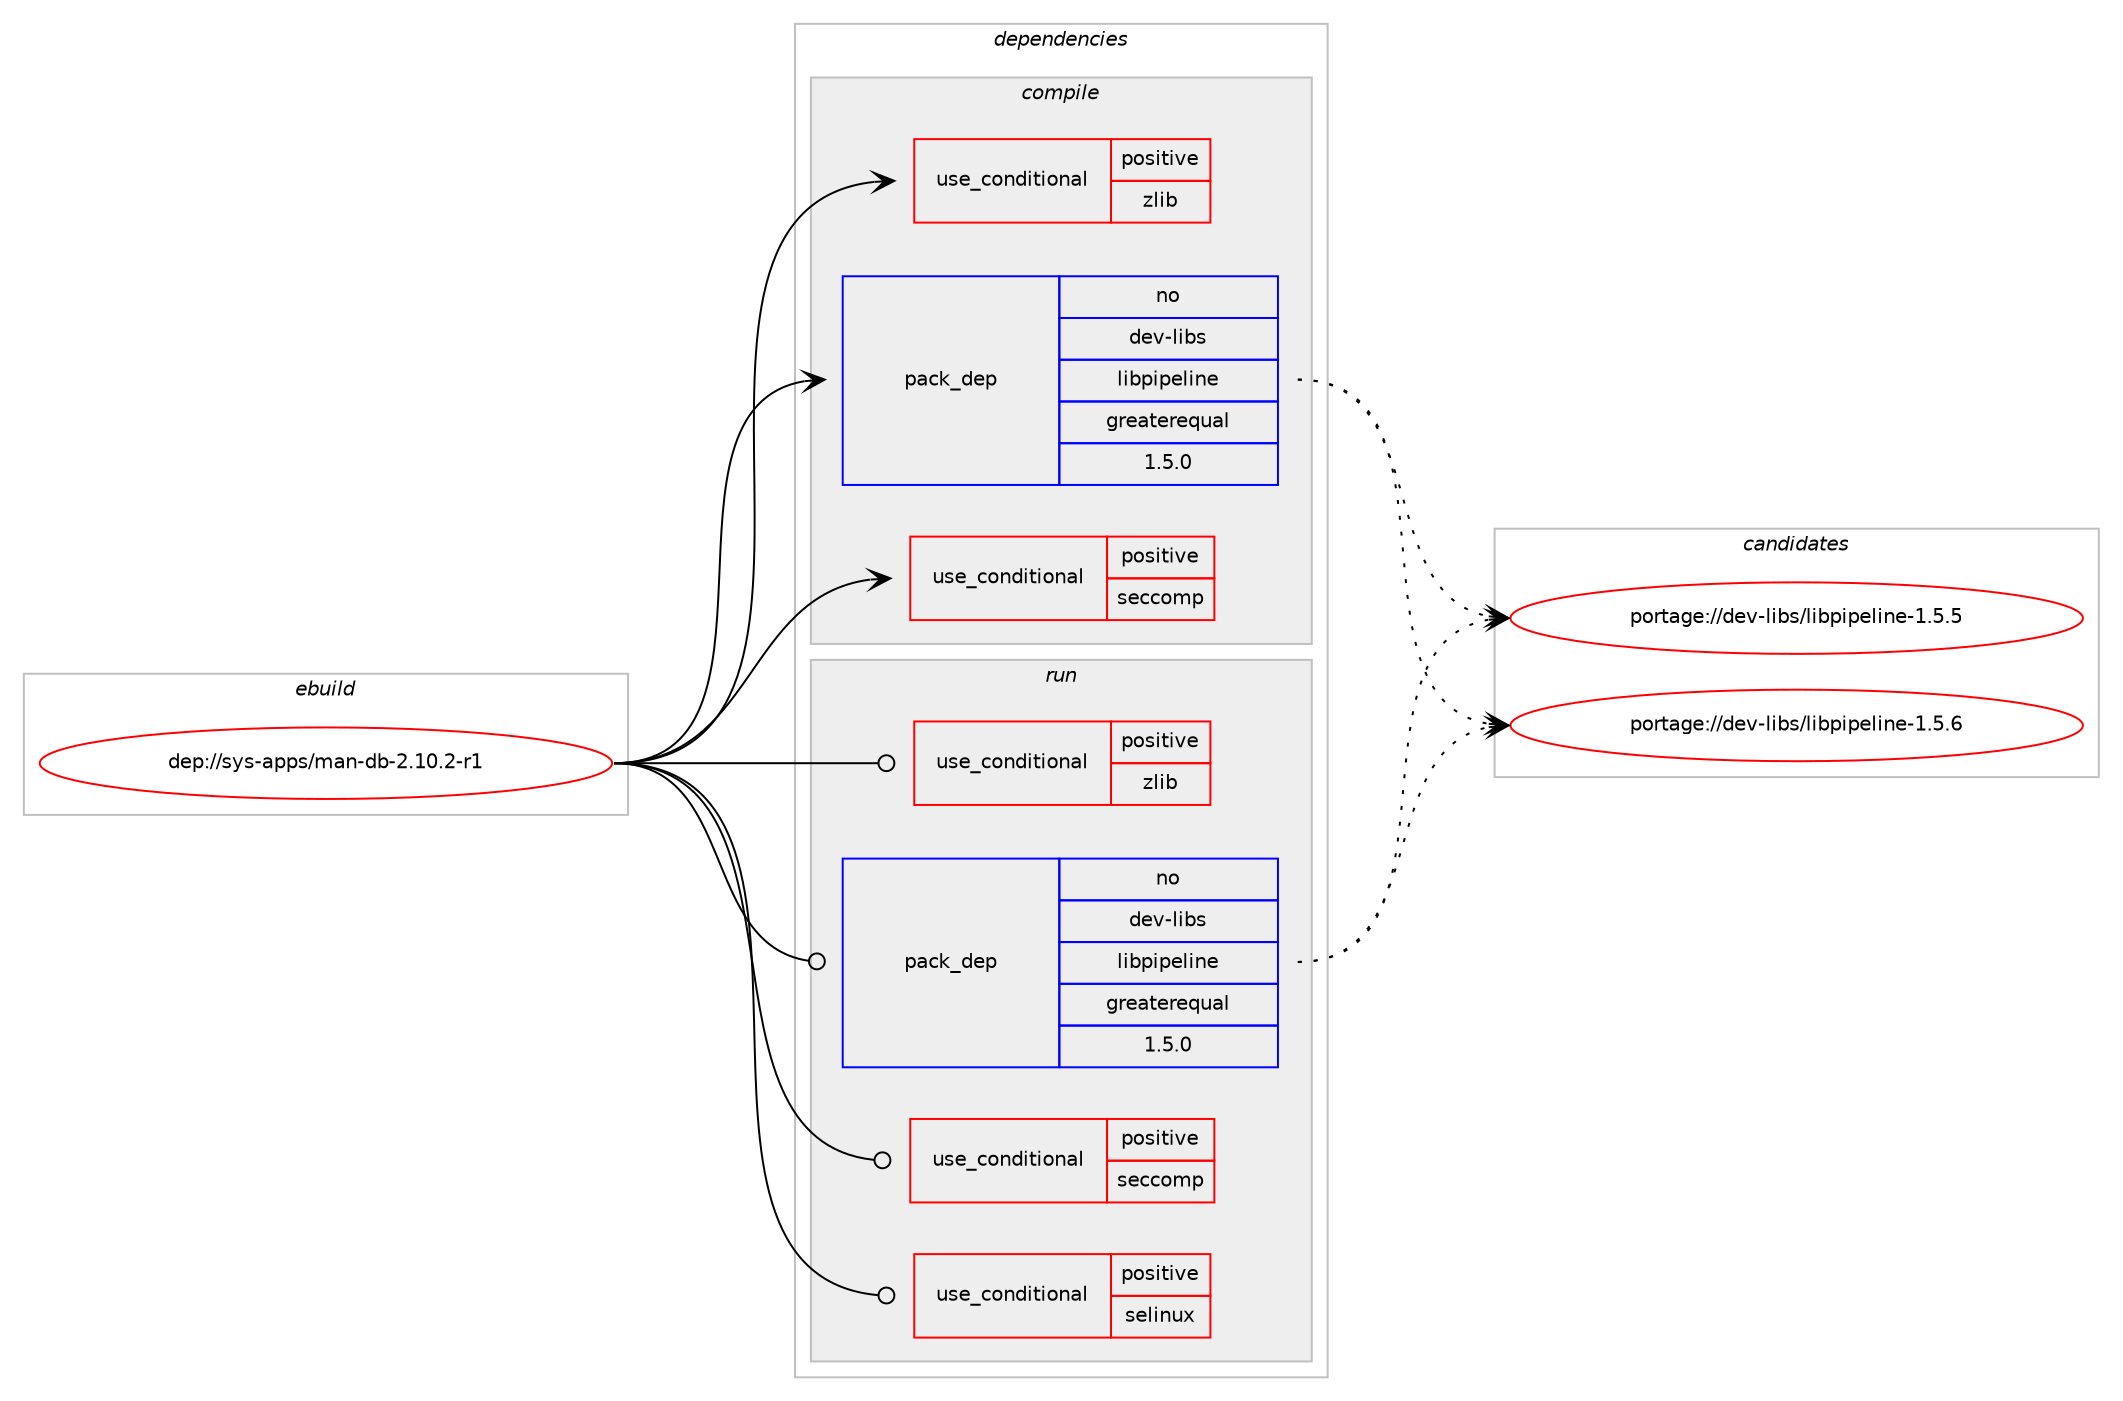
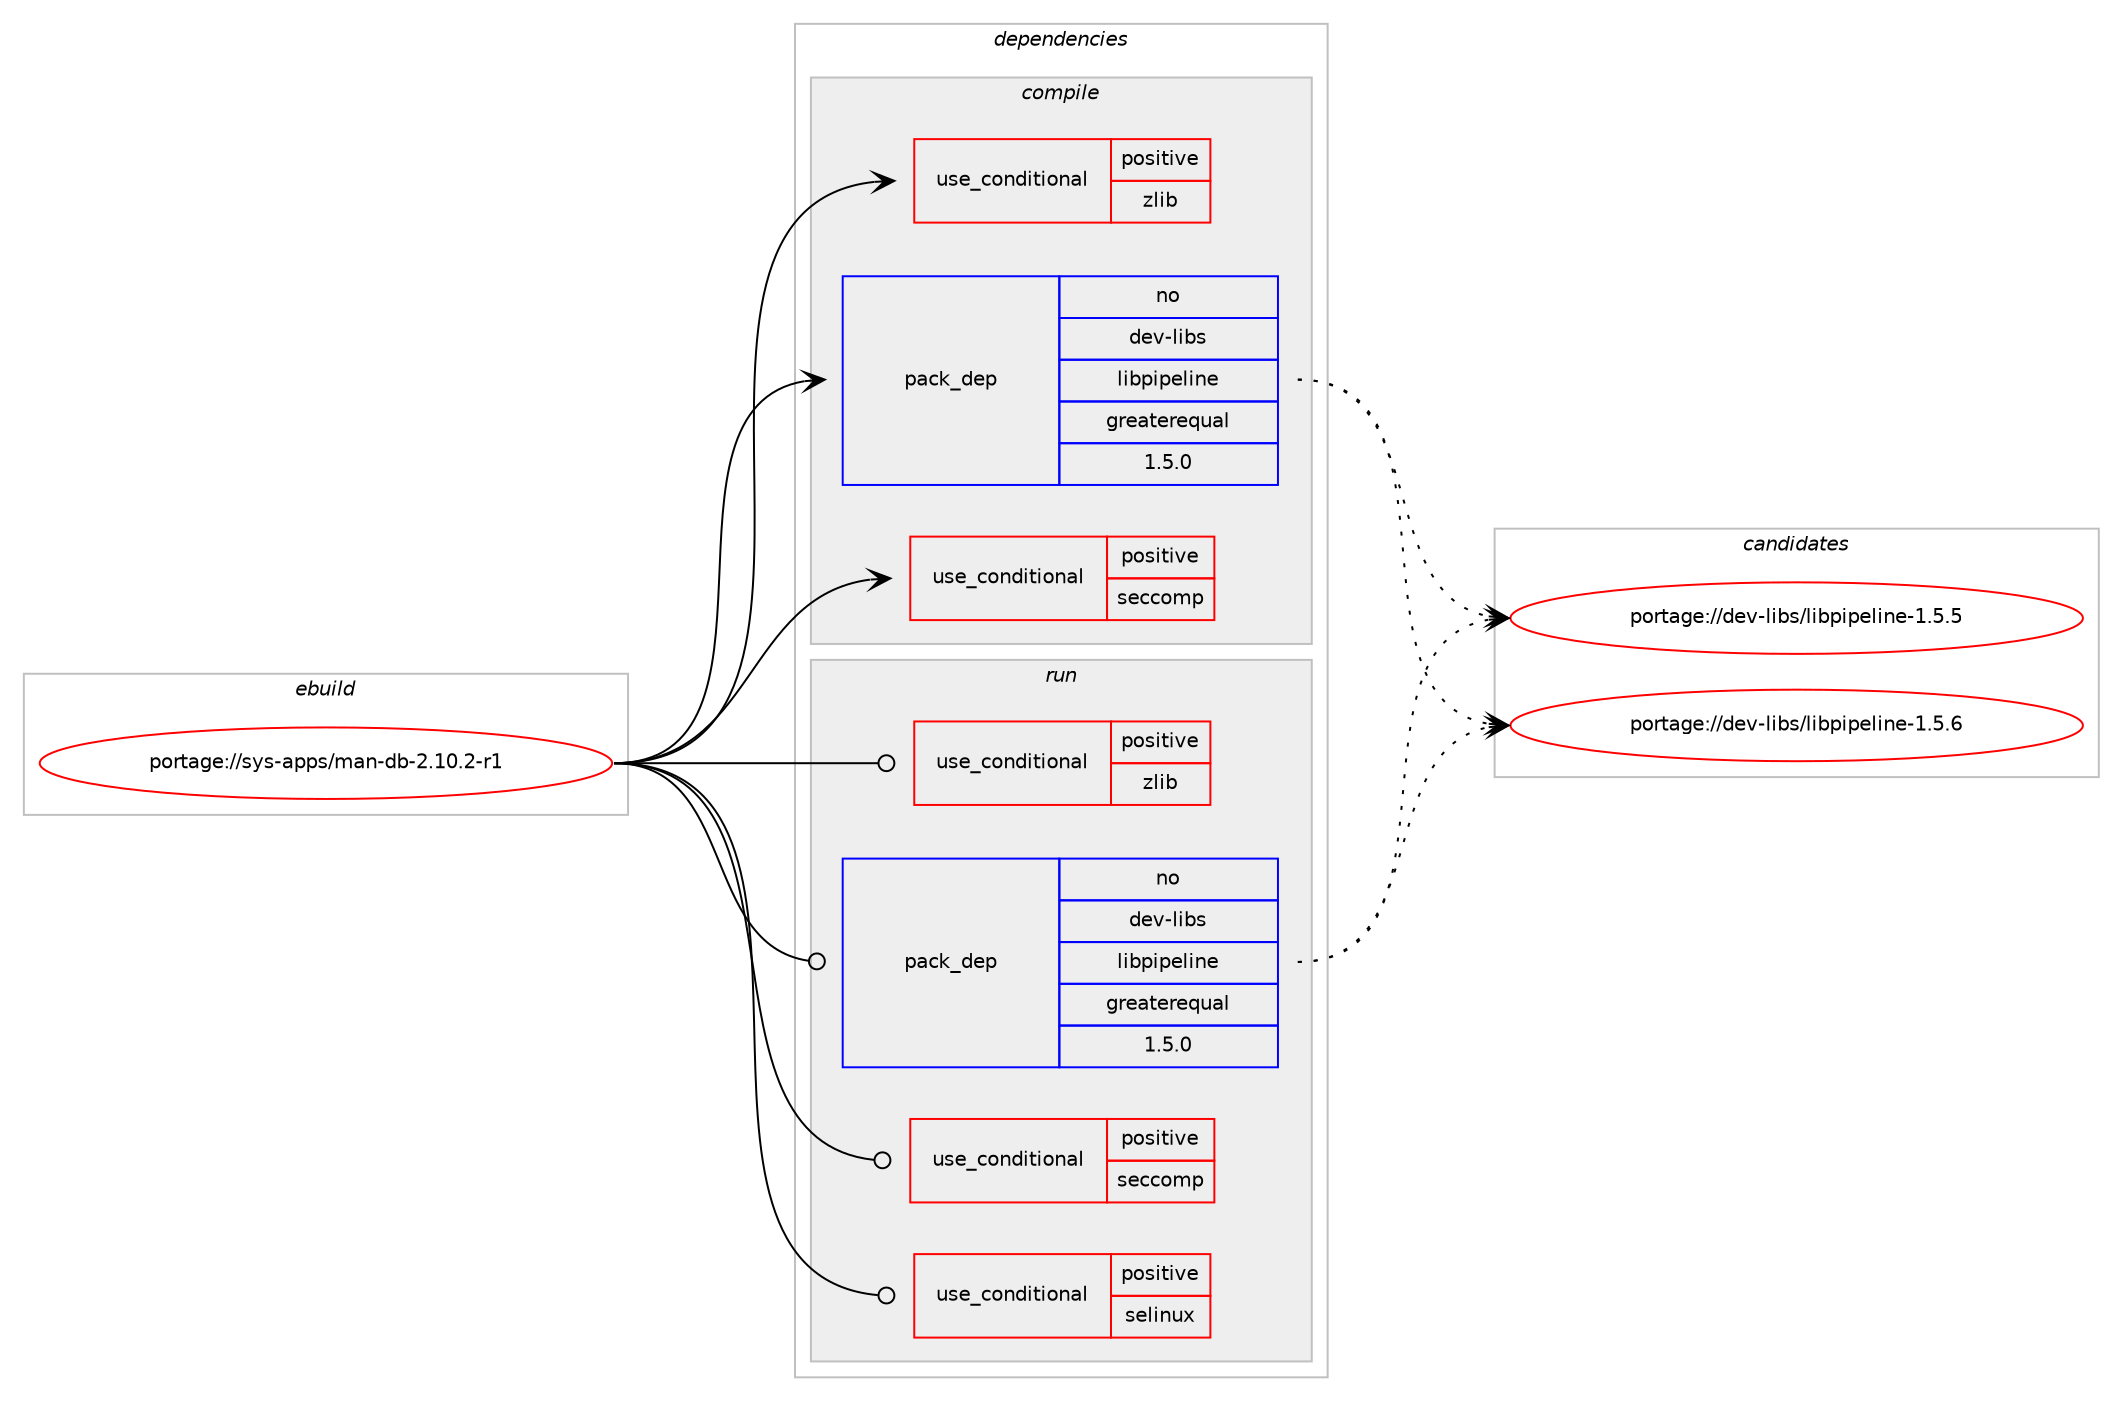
node "dep://sys-apps/man-db-2.10.2-r1": label "dep://sys-apps/man-db-2.10.2-r1" -> "portage://sys-apps/man-db-2.10.2-r1"
